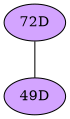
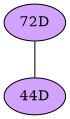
node "49D": label "49D" -> "44D"
